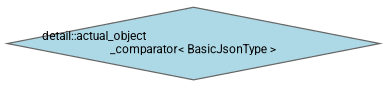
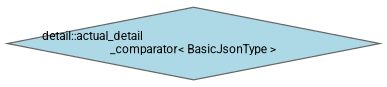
node "detail::actual_object _comparator< BasicJsonType >": label "detail::actual_object _comparator< BasicJsonType >" -> "detail::actual_detail _comparator< BasicJsonType >"
